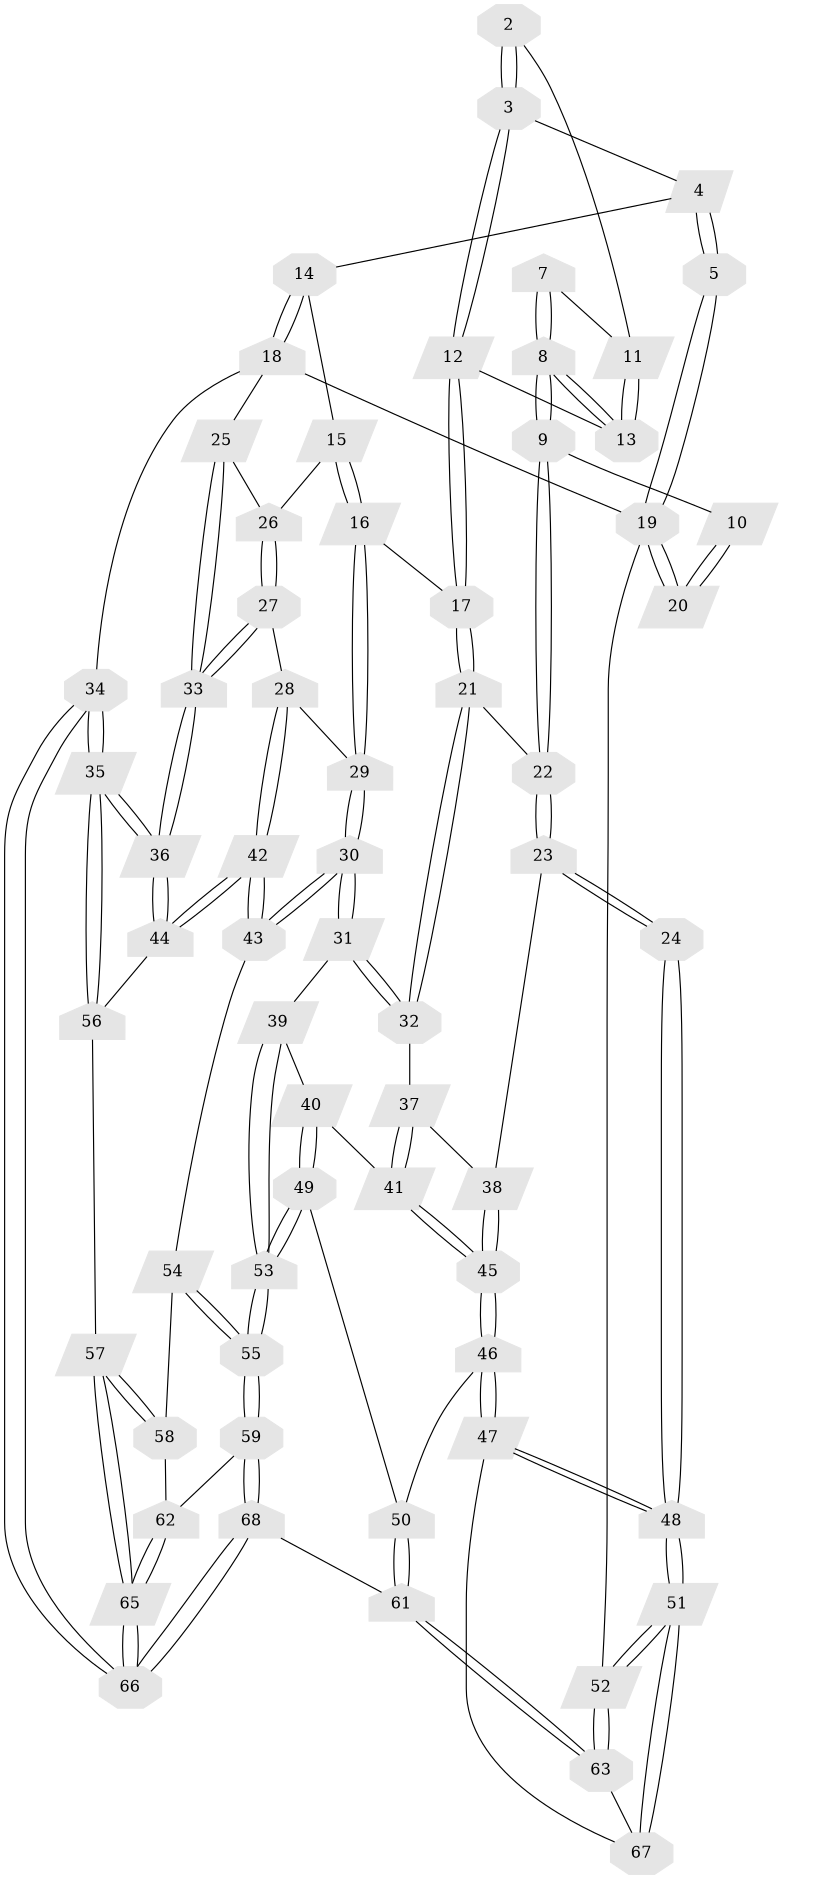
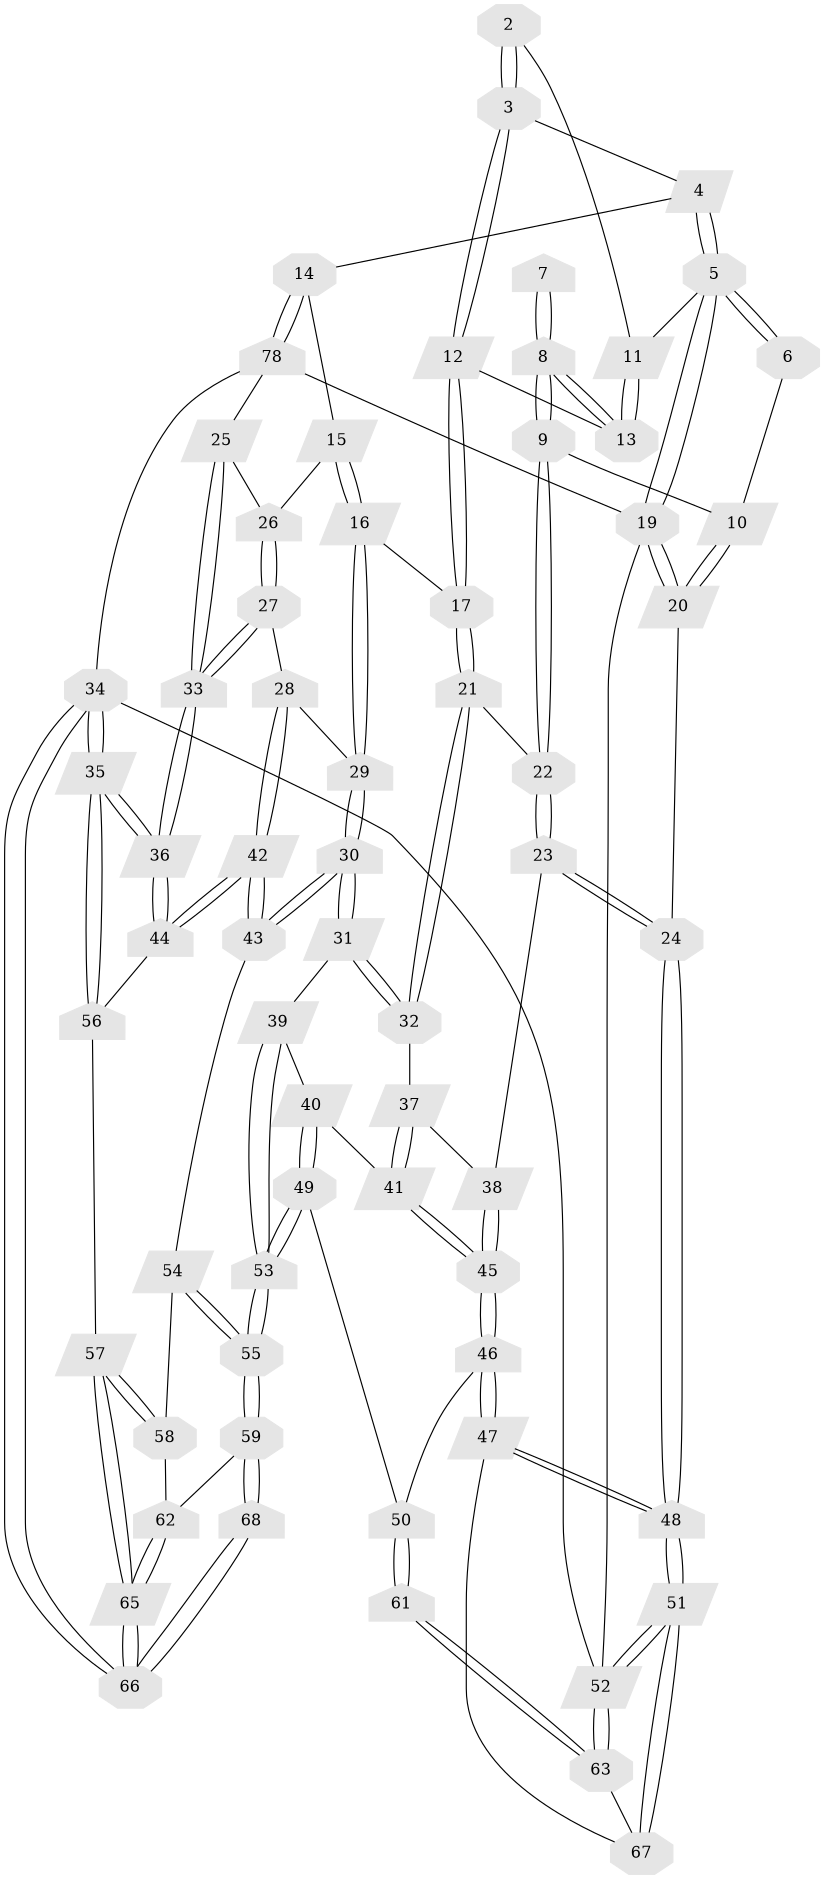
edge "7" -- "11": now "5" -- "11"
node "18": label "18" -> "78"
node "6": added
edge "20" -- "24": added
edge "34" -- "52": added
edge "68" -- "61": removed
